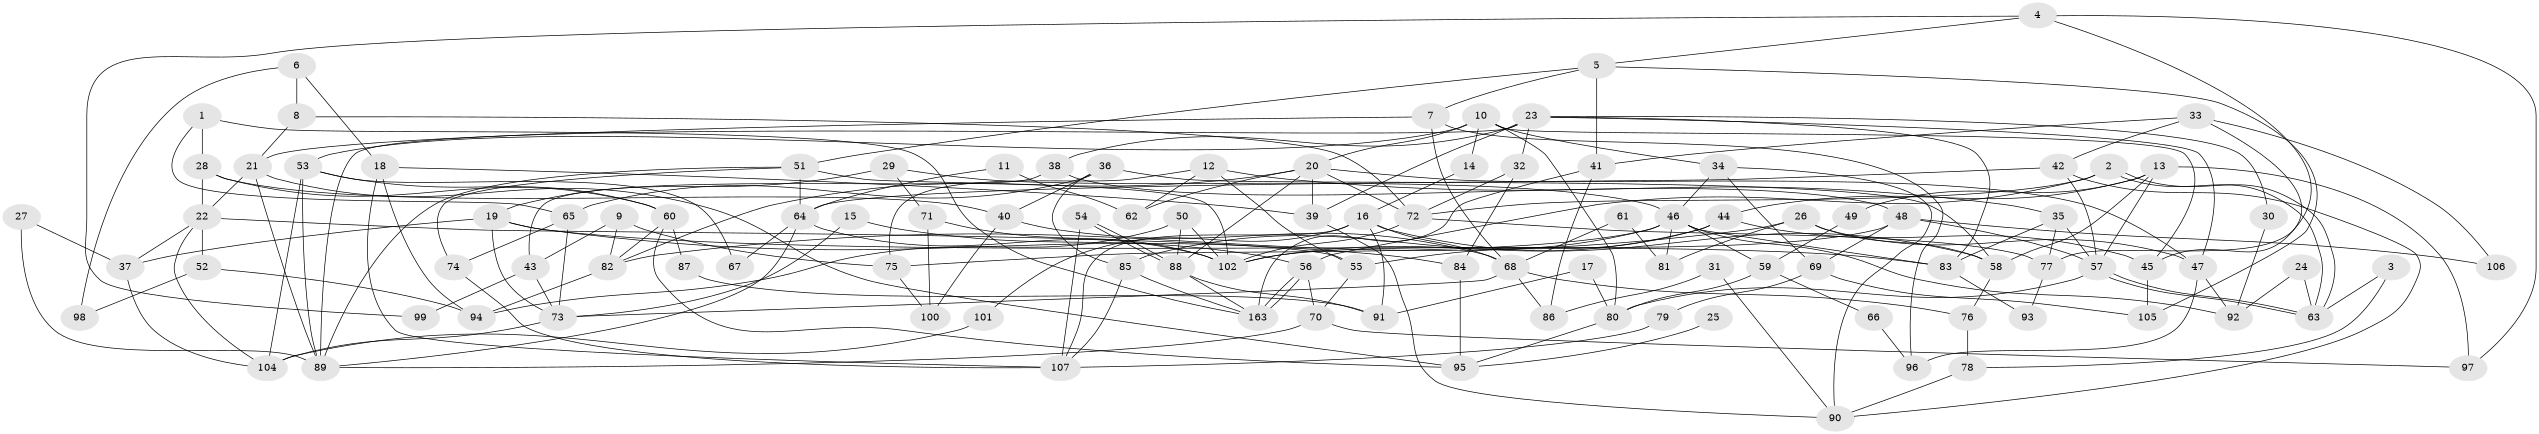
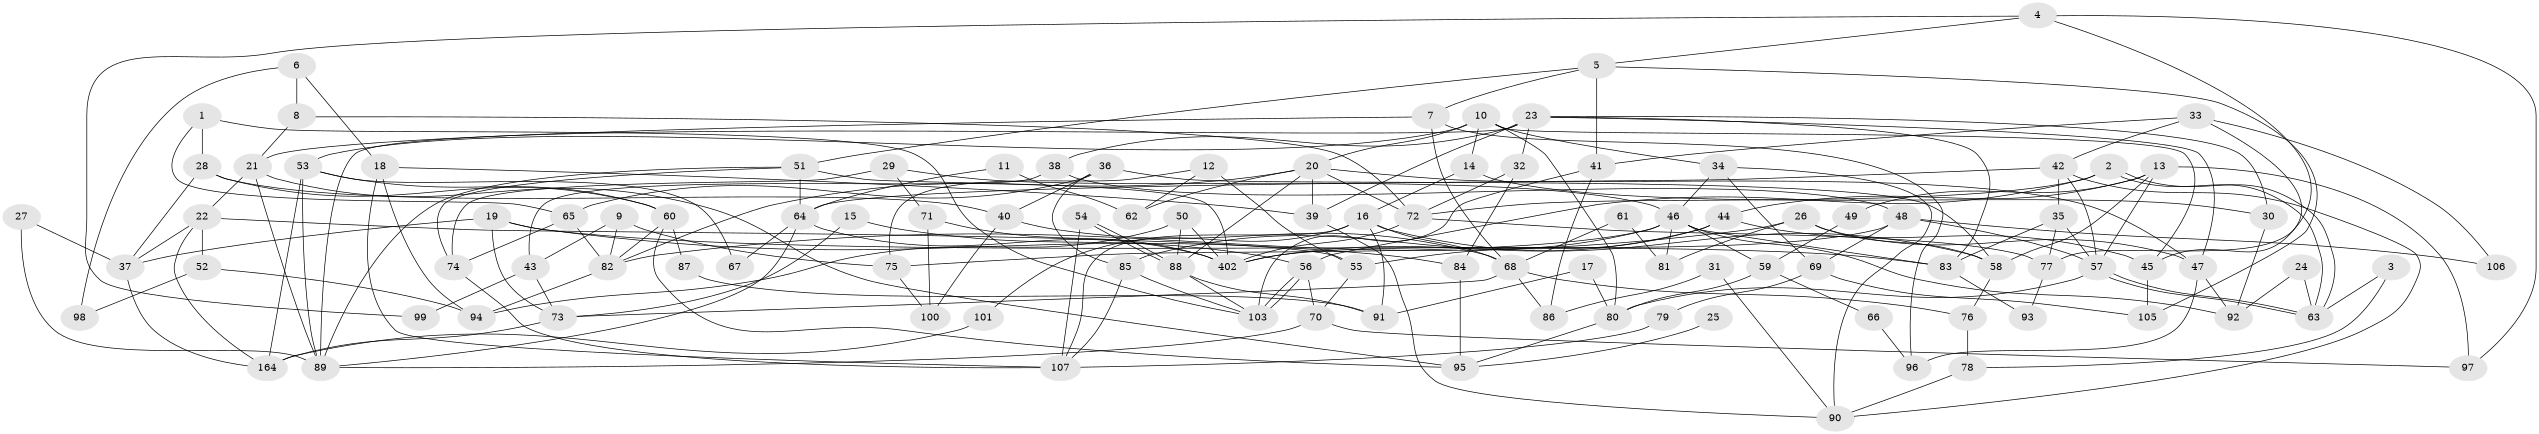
edge "29" -- "19": now "29" -- "74"
edge "12" -- "35": now "42" -- "35"
edge "28" -- "22": now "28" -- "37"
edge "14" -- "30": added
edge "65" -- "73": now "65" -- "82"
node "102": label "102" -> "402"
node "163": label "163" -> "103"
node "104": label "104" -> "164"
